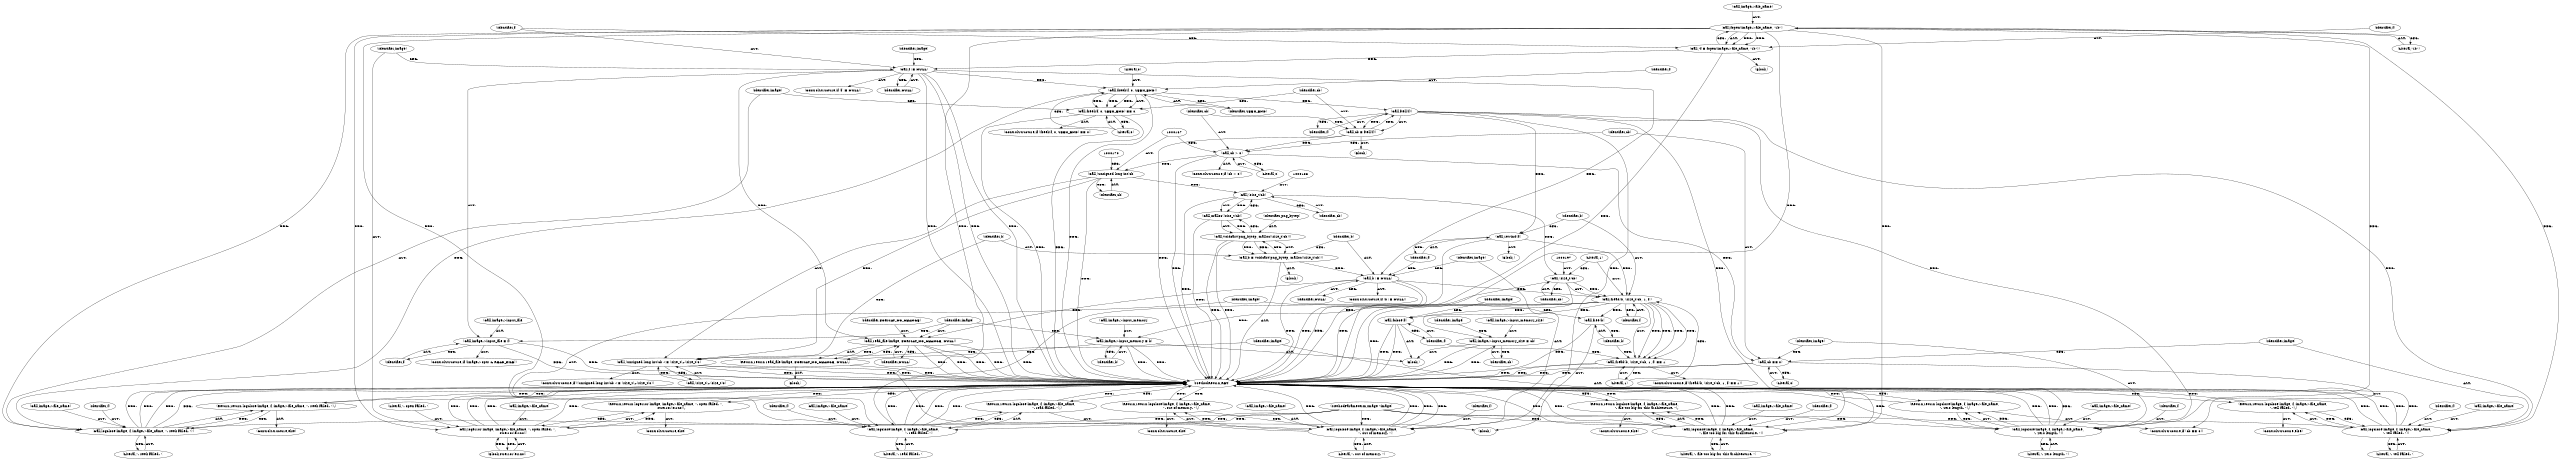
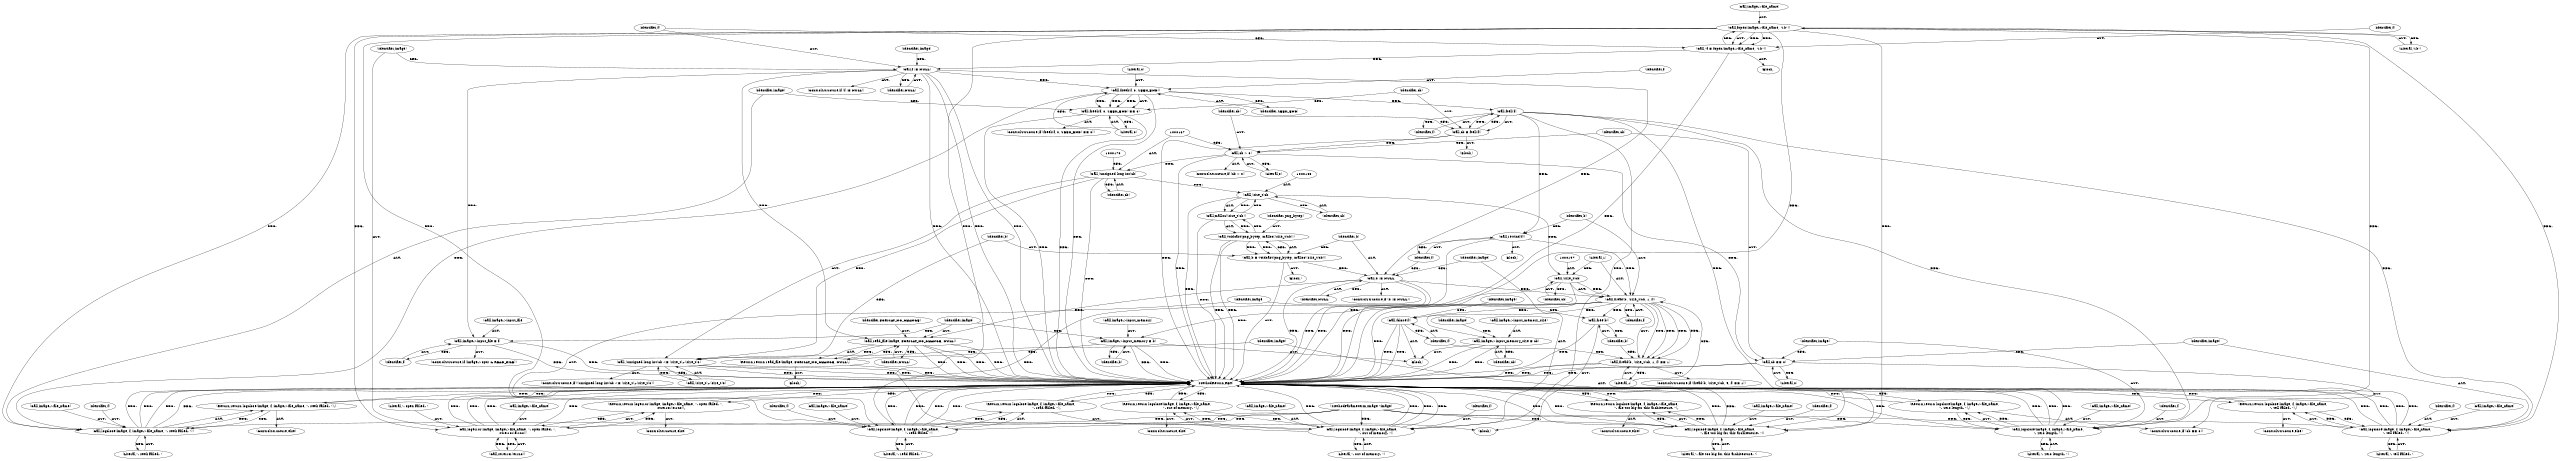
edge "(Call,f != NULL)" -> "(Call,image->input_file = f)": label "AST: " -> "DDG: "
node "(ControlStructure,if (fread(b, (size_t)cb, 1, f) == 1))": label "(ControlStructure,if (fread(b, (size_t)cb, 1, f) == 1))" -> "(ControlStructure,if (fread(b, (size_t)cb, 9, f) == 1))"
node "(Block,strerror(errno))": label "(Block,strerror(errno))" -> "(Call,strerror(errno))"
